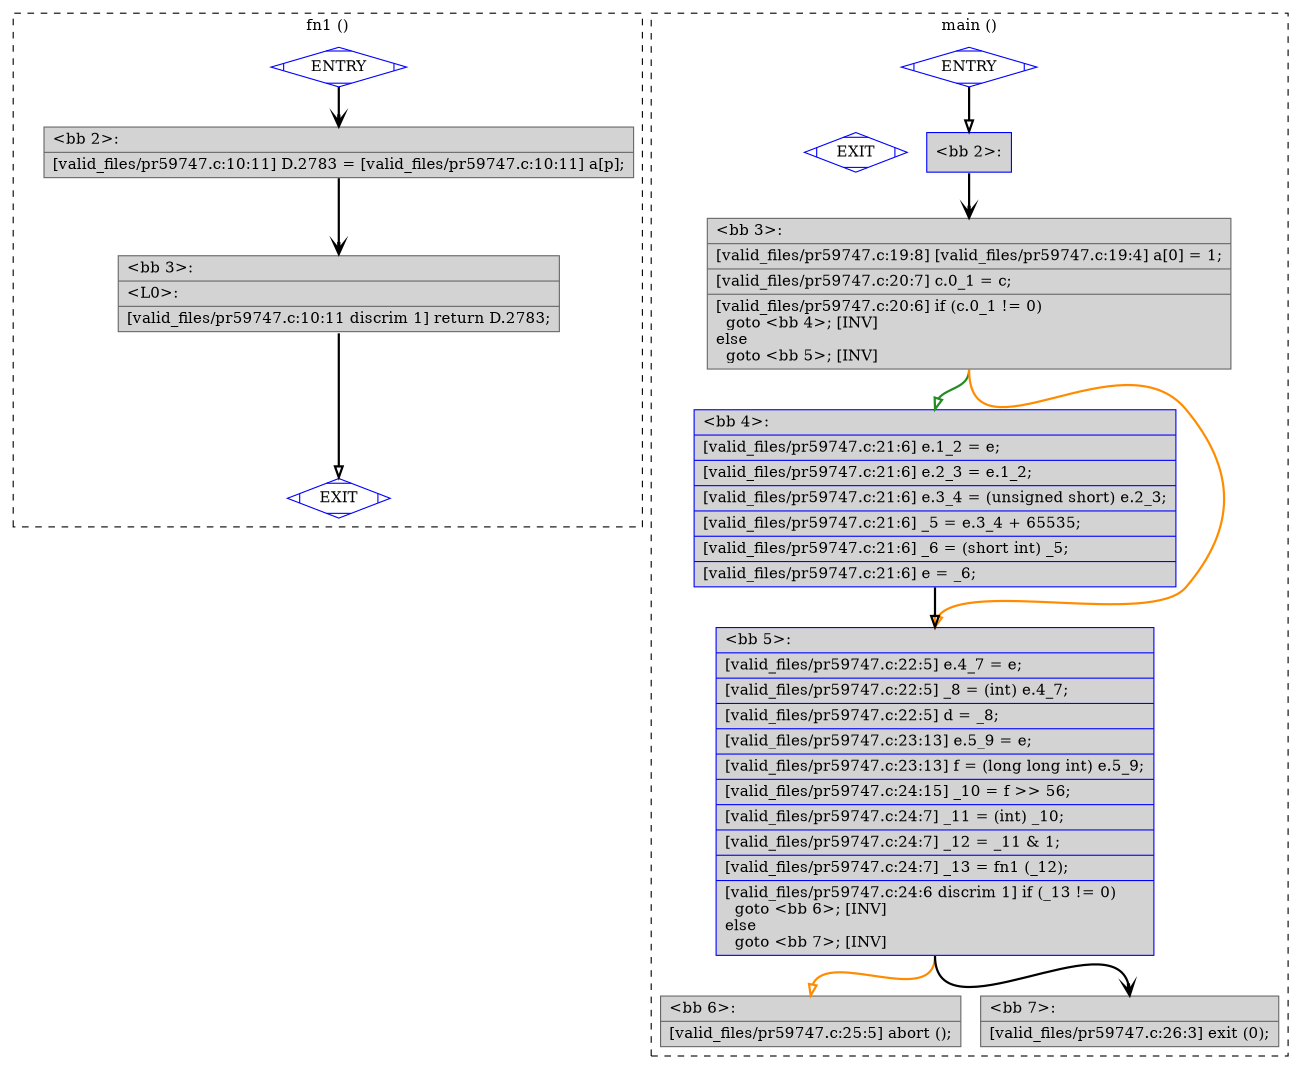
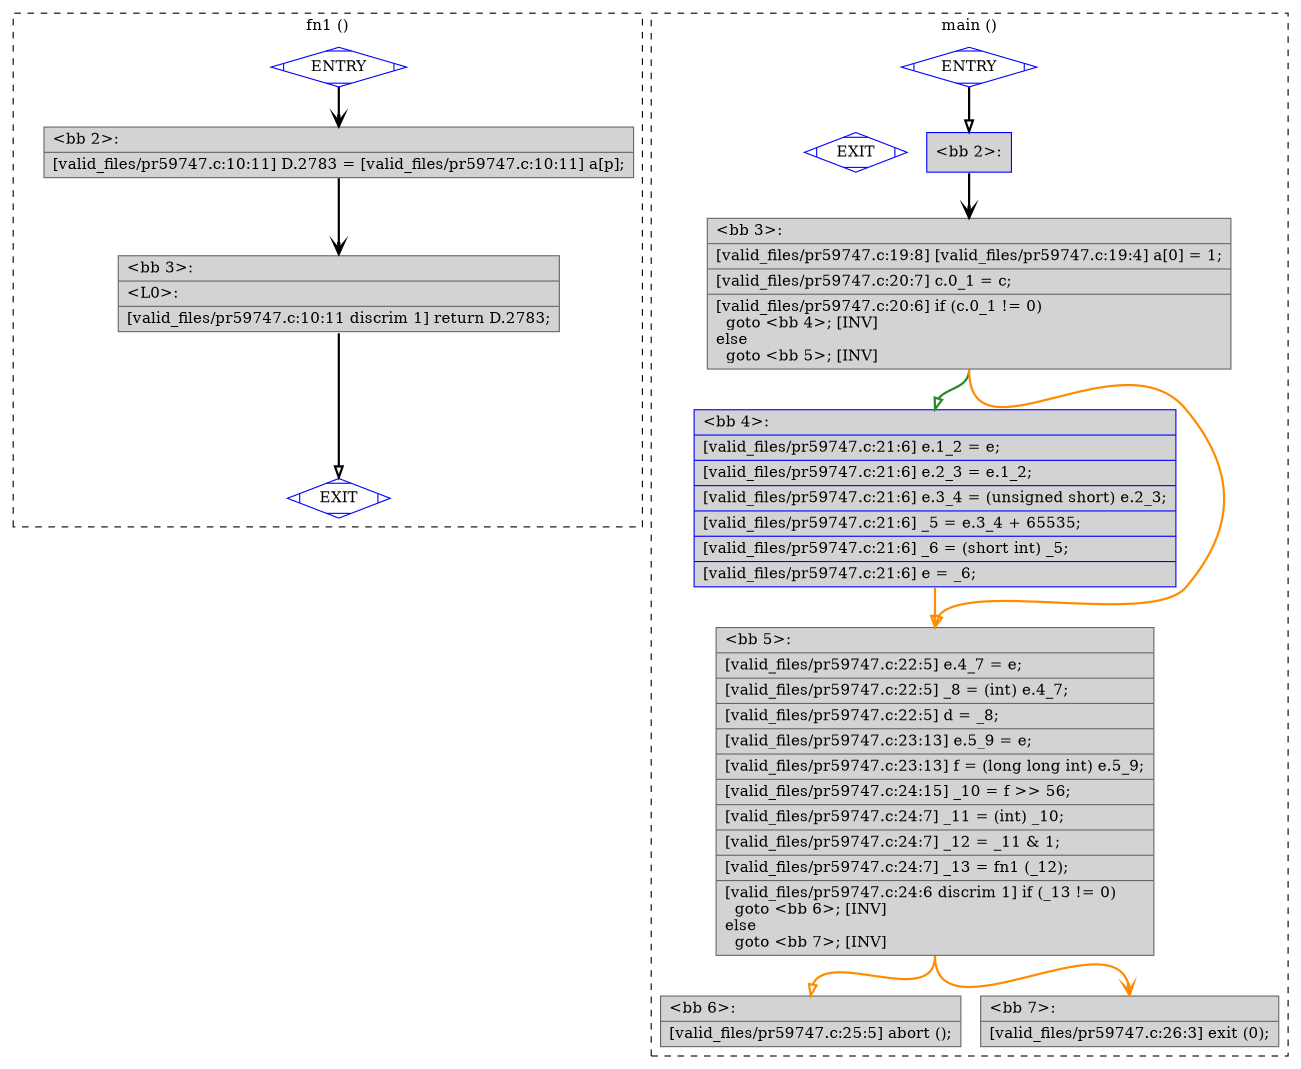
edge "<bb 4>:" -> "<bb 5>:": color black -> darkorange
node "<bb 5>:": color blue -> gray40
edge "<bb 5>:" -> "<bb 7>:": color black -> darkorange
